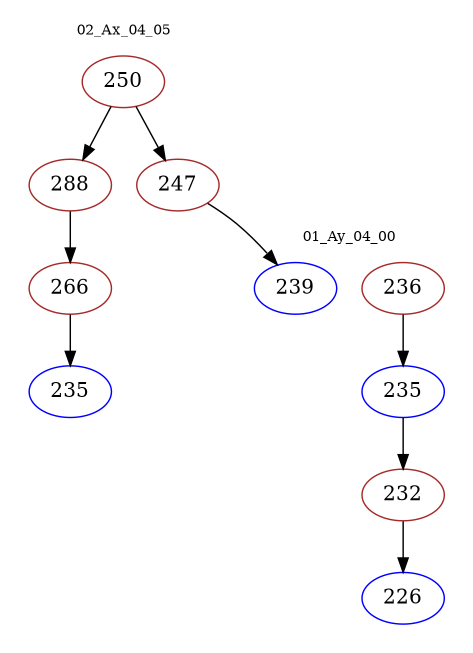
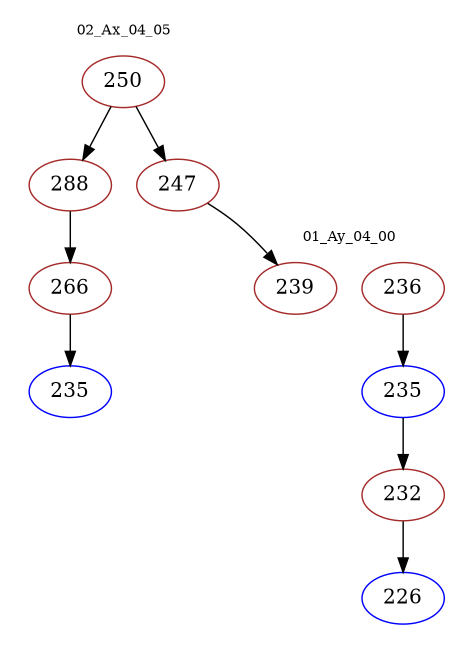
node "239": color blue -> brown
